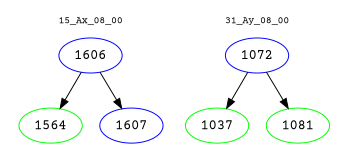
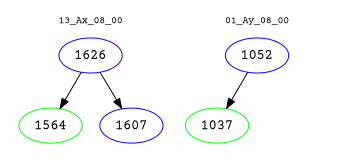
cluster "15_Ax_08_00": label "15_Ax_08_00" -> "13_Ax_08_00"
cluster "31_Ay_08_00": label "31_Ay_08_00" -> "01_Ay_08_00"
node "1606": label "1606" -> "1626"
node "1072": label "1072" -> "1052"
node "1081": removed
